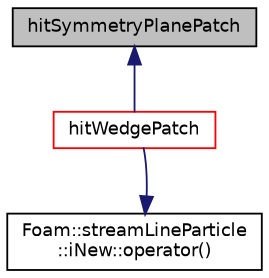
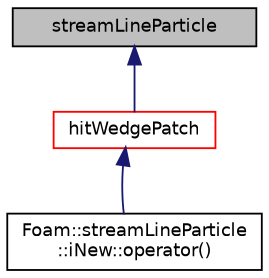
node "hitSymmetryPlanePatch": label "hitSymmetryPlanePatch" -> "streamLineParticle"
edge "hitWedgePatch" -> "Foam::streamLineParticle ::iNew::operator()": reversed
